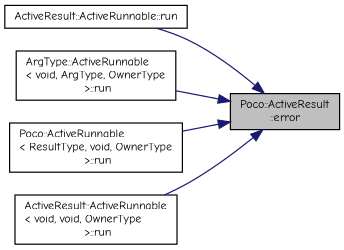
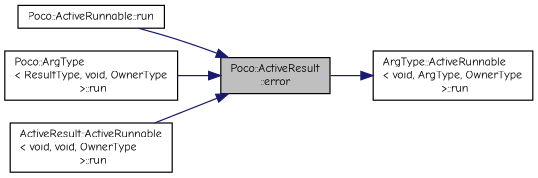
node "ActiveResult::ActiveRunnable::run": label "ActiveResult::ActiveRunnable::run" -> "Poco::ActiveRunnable::run"
edge "ArgType::ActiveRunnable < void, ArgType, OwnerType >::run" -> "Poco::ActiveResult ::error": reversed
node "Poco::ActiveRunnable < ResultType, void, OwnerType >::run": label "Poco::ActiveRunnable < ResultType, void, OwnerType >::run" -> "Poco::ArgType < ResultType, void, OwnerType >::run"
